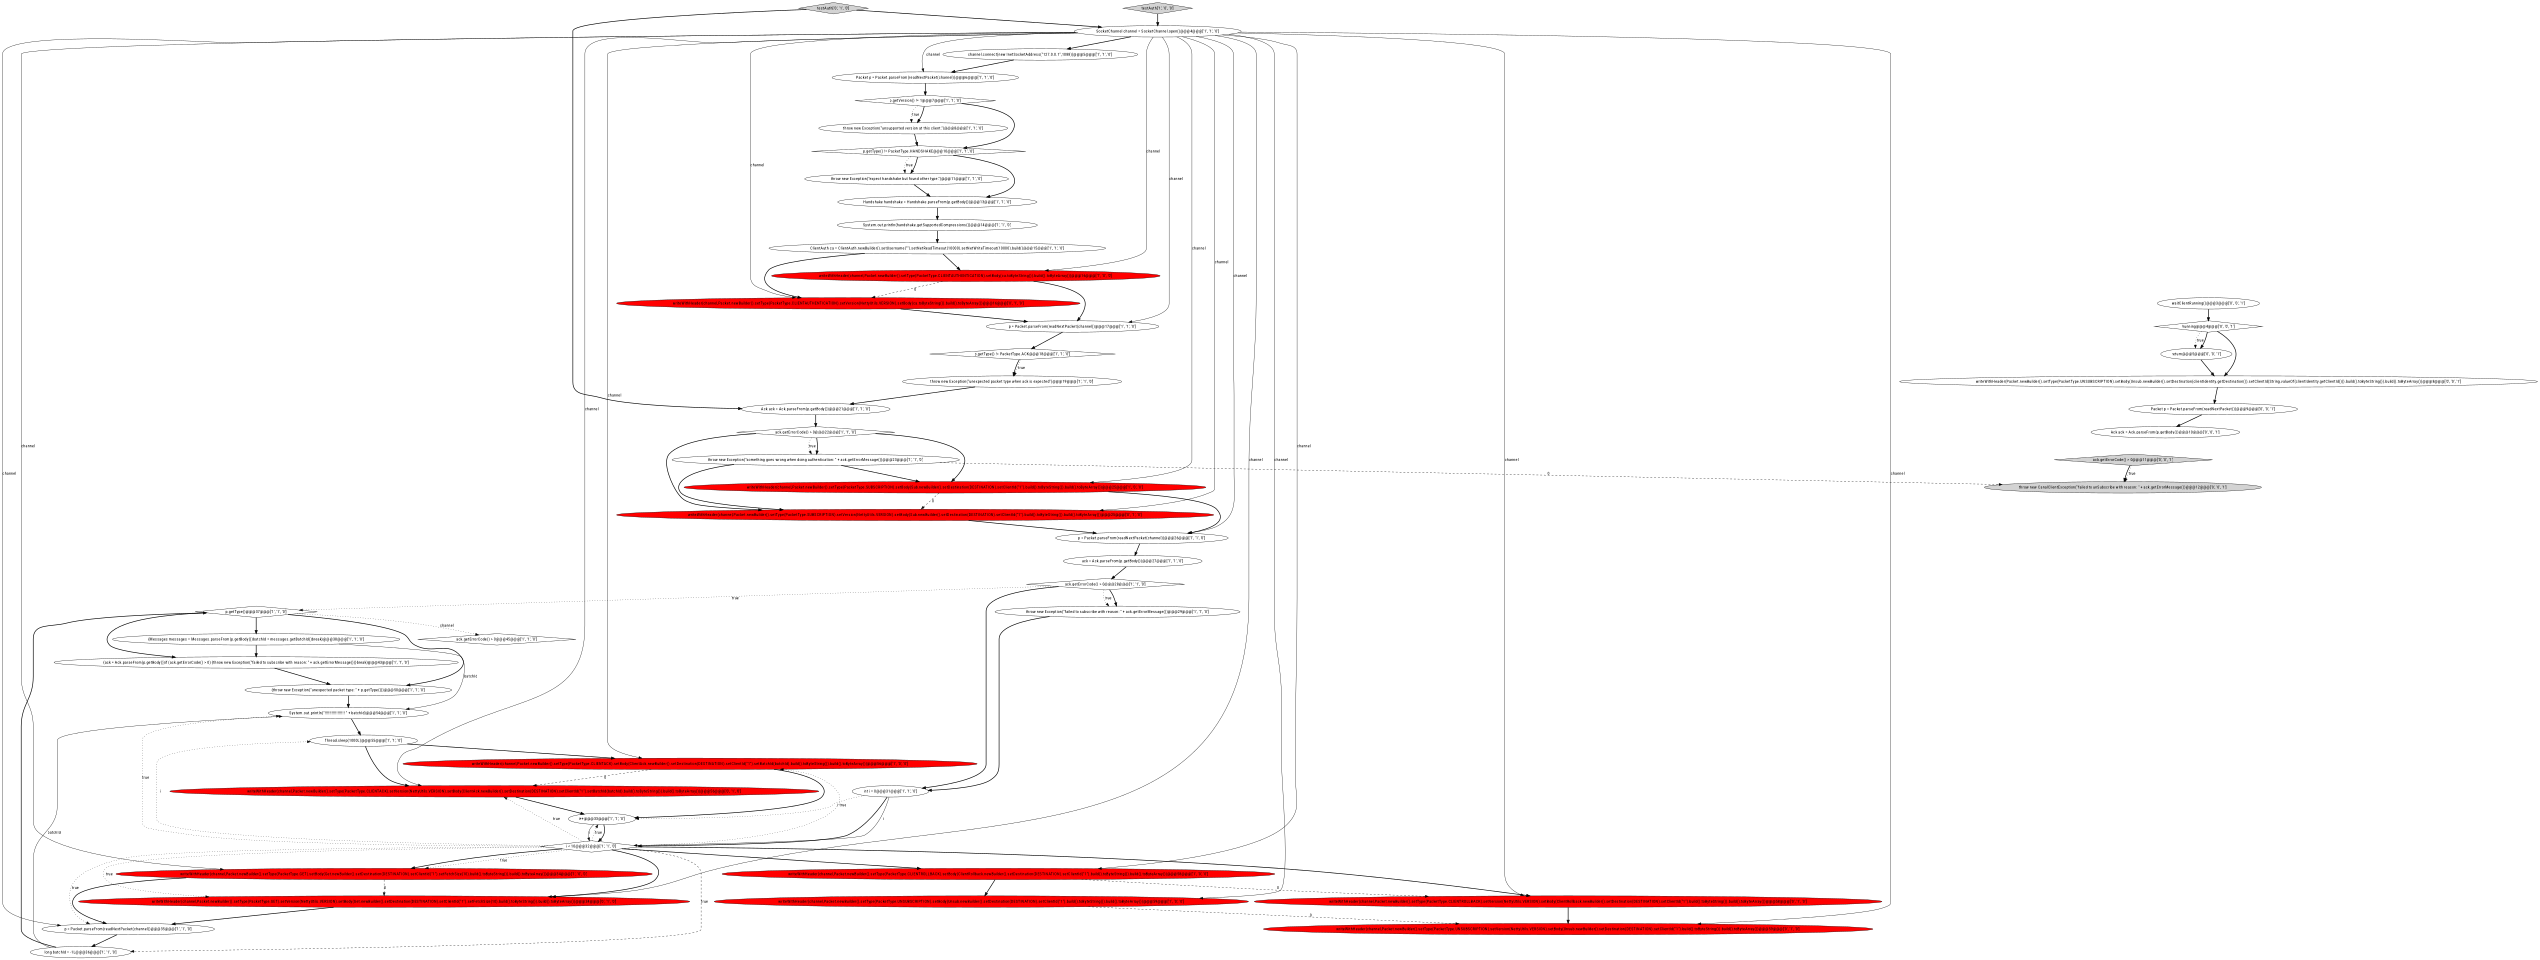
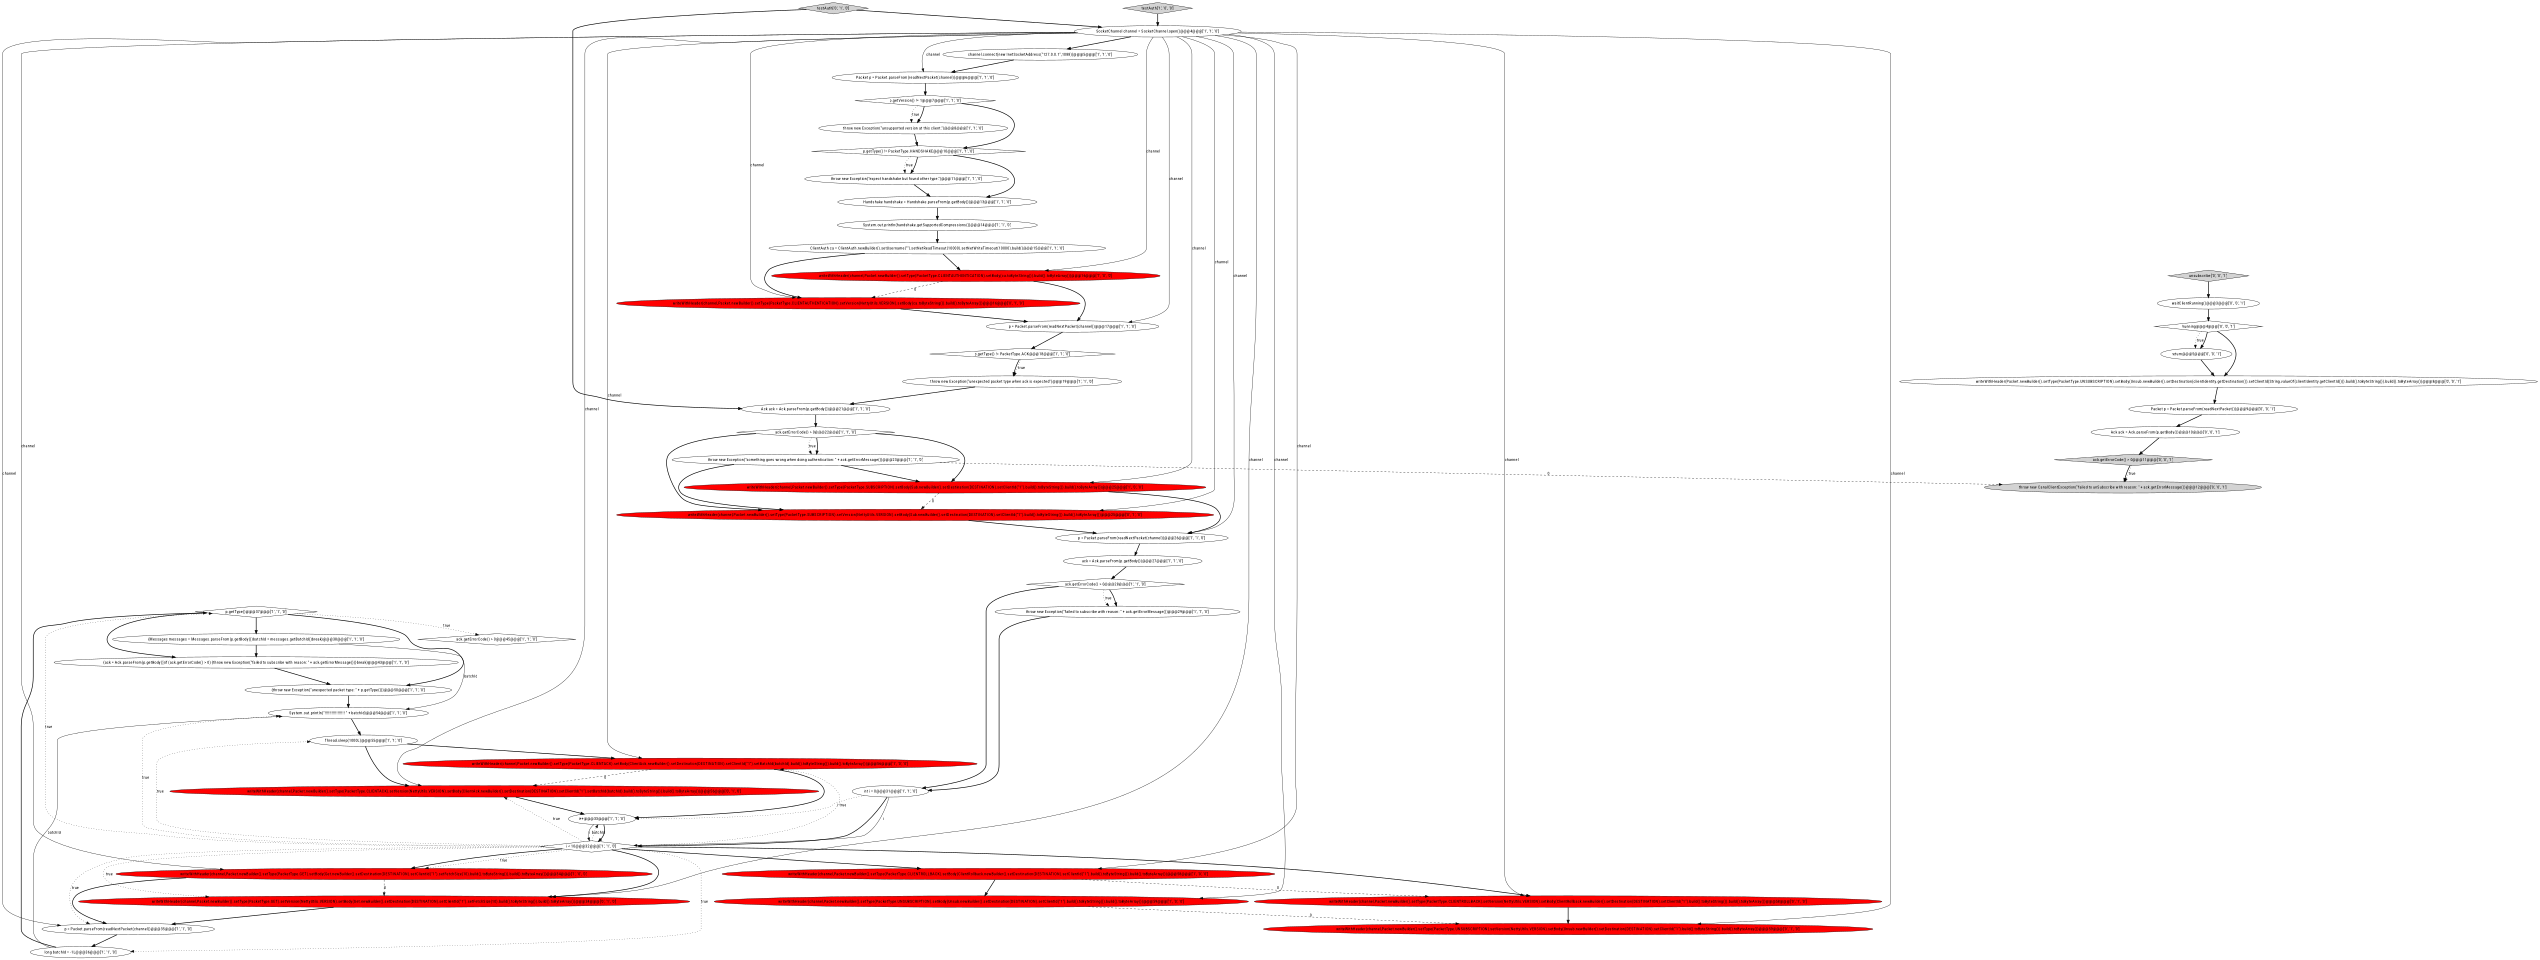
node "unsubscribe['0', '0', '1']": added
edge "Ack ack = Ack.parseFrom(p.getBody())@@@10@@@['0', '0', '1']" -> "ack.getErrorCode() > 0@@@11@@@['0', '0', '1']": added
edge "ack.getErrorCode() > 0@@@28@@@['1', '1', '0']" -> "p.getType()@@@37@@@['1', '1', '0']": now "i < 10@@@32@@@['1', '1', '0']" -> "p.getType()@@@37@@@['1', '1', '0']"
edge "p.getType()@@@37@@@['1', '1', '0']" -> "ack.getErrorCode() > 0@@@45@@@['1', '1', '0']": label "channel" -> "true"
edge "i < 10@@@32@@@['1', '1', '0']" -> "Thread.sleep(1000L)@@@55@@@['1', '1', '0']": label "i" -> "true"
edge "i < 10@@@32@@@['1', '1', '0']" -> "i++@@@33@@@['1', '1', '0']": label "true" -> "batchId"
edge "i < 10@@@32@@@['1', '1', '0']" -> "long batchId = -1L@@@36@@@['1', '1', '0']": style dashed -> dotted
